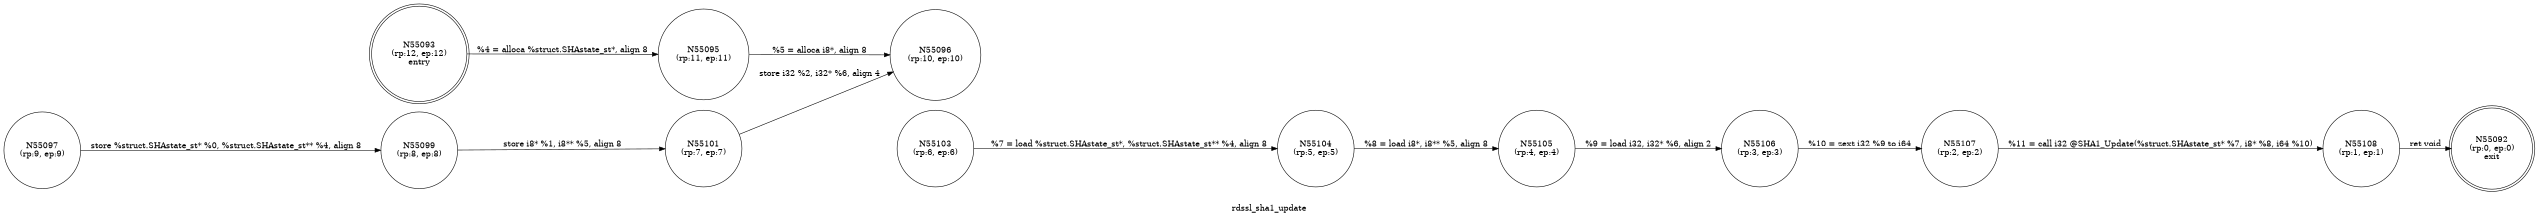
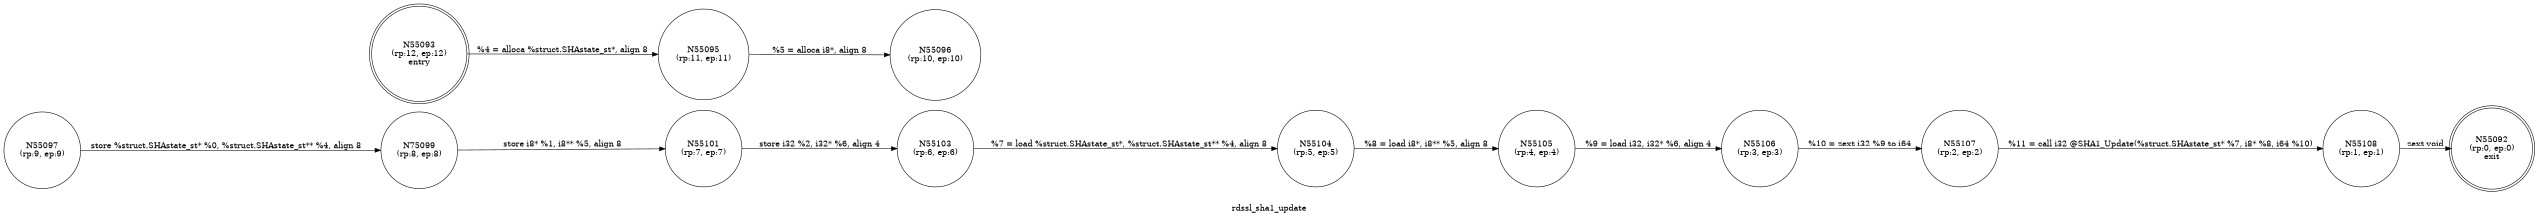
edge "N55101 (rp:7, ep:7)" -> "N55096 (rp:10, ep:10)": now "N55101 (rp:7, ep:7)" -> "N55103 (rp:6, ep:6)"
edge "N55105 (rp:4, ep:4)" -> "N55106 (rp:3, ep:3)": label "%9 = load i32, i32* %6, align 2" -> "%9 = load i32, i32* %6, align 4"
edge "N55108 (rp:1, ep:1)" -> "N55092 (rp:0, ep:0) exit": label "ret void" -> "zext void"
node "N55099 (rp:8, ep:8)": label "N55099 (rp:8, ep:8)" -> "N75099 (rp:8, ep:8)"
